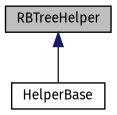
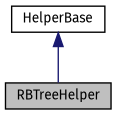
edge "HelperBase" -> "RBTreeHelper": reversed
